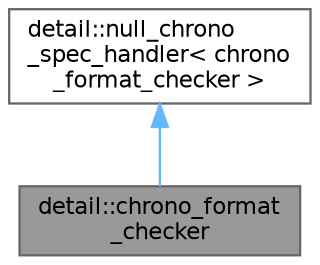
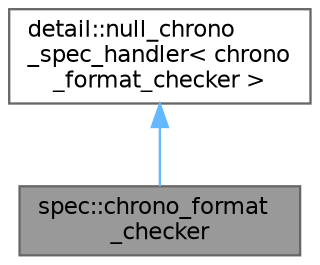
node "detail::chrono_format _checker": label "detail::chrono_format _checker" -> "spec::chrono_format _checker"
